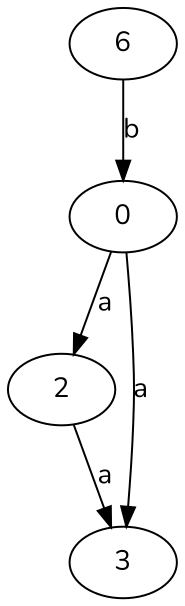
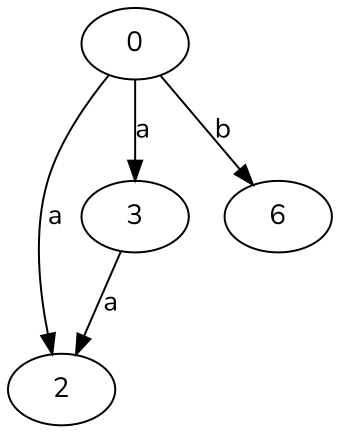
edge "6" -> "0": reversed
edge "2" -> "3": reversed
